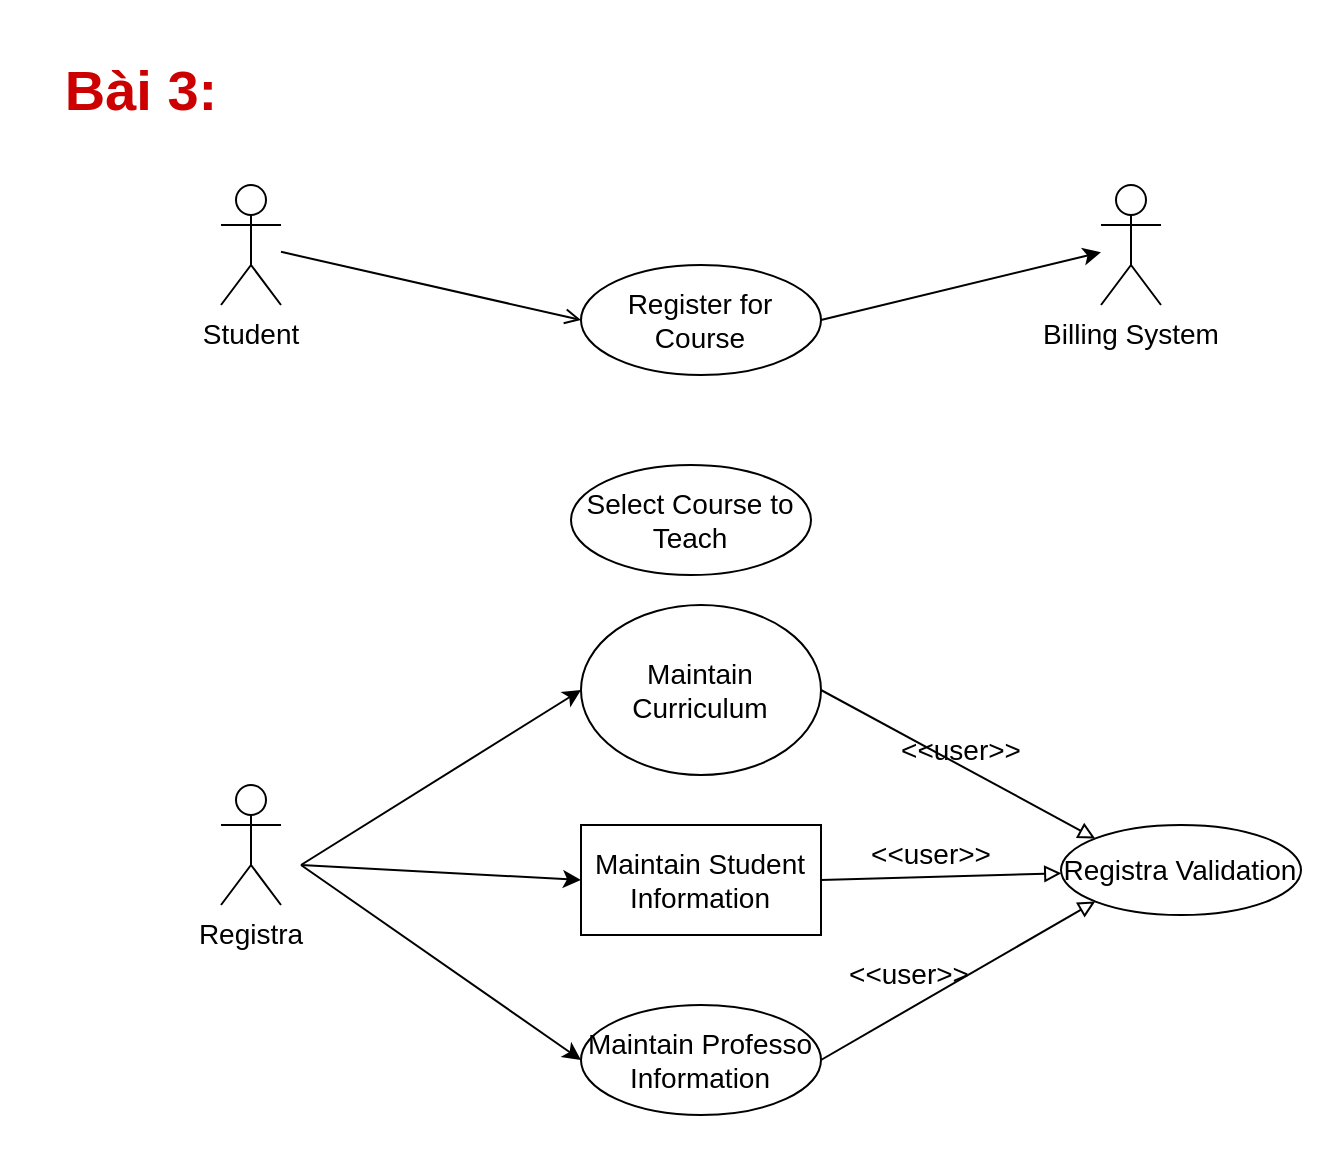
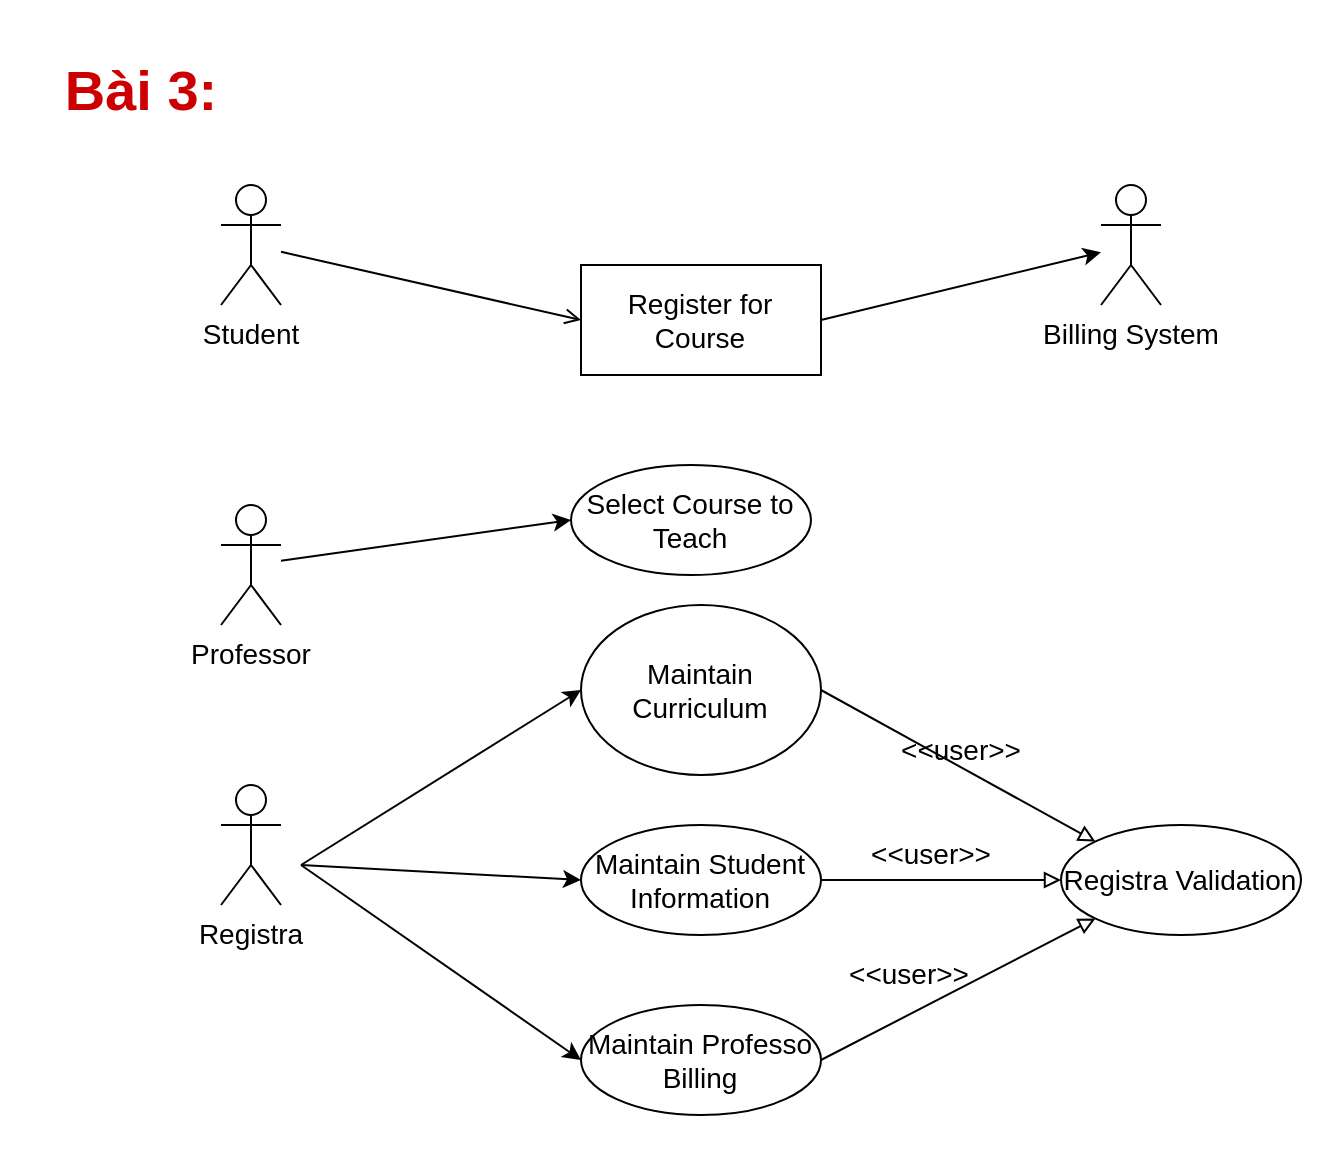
node "Register for Course": shape ellipse -> rectangle
edge "Professor" -> "Select Course to Teach": added
node "Professor": added
node "Registra Validation": size 240x90 -> 240x110
node "Maintain Student Information": shape rectangle -> ellipse
node "Maintain Professo Information": label "Maintain Professo Information" -> "Maintain Professo Billing"
